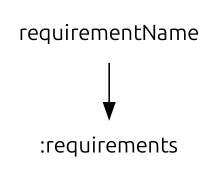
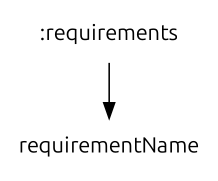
edge "requirementName" -> ":requirements": reversed
